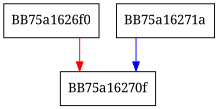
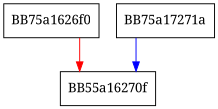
node "BB75a16271a": label "BB75a16271a" -> "BB75a17271a"
node "BB75a16270f": label "BB75a16270f" -> "BB55a16270f"
